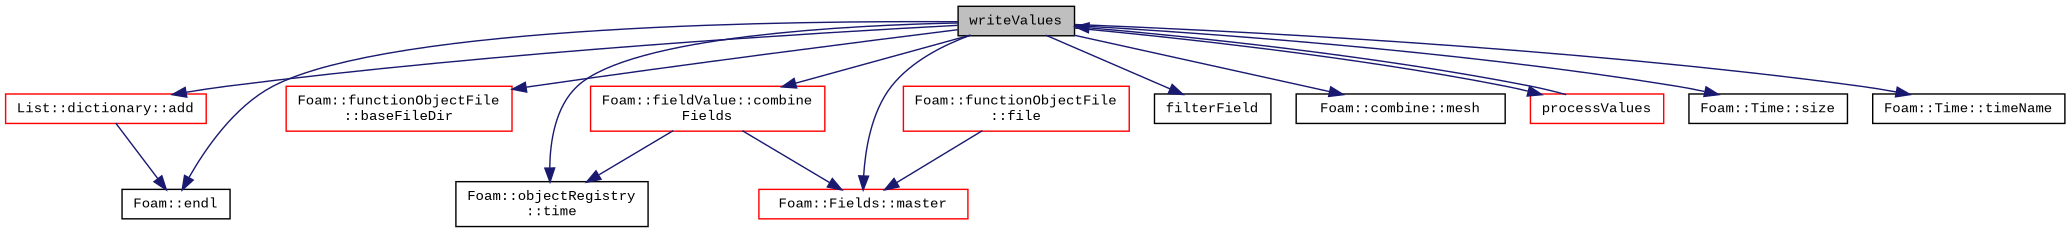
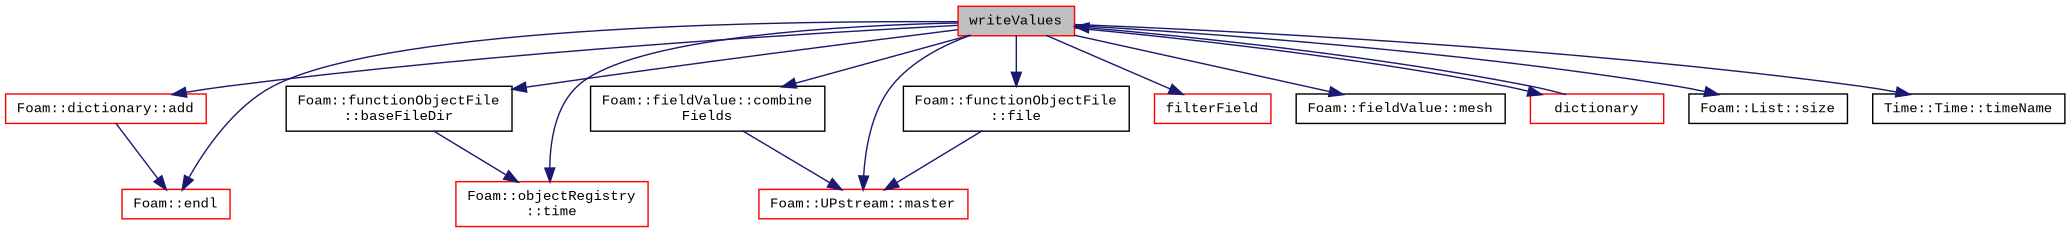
node "writeValues": color black -> red
edge "writeValues" -> "Foam::functionObjectFile ::file": added
node "List::dictionary::add": label "List::dictionary::add" -> "Foam::dictionary::add"
node "Foam::functionObjectFile ::baseFileDir": color red -> black
node "Foam::fieldValue::combine Fields": color red -> black
node "Foam::functionObjectFile ::file": color red -> black
node "filterField": color black -> red
node "Foam::combine::mesh": label "Foam::combine::mesh" -> "Foam::fieldValue::mesh"
node "processValues": label "processValues" -> "dictionary"
node "Foam::Time::size": label "Foam::Time::size" -> "Foam::List::size"
node "Foam::Time::timeName": label "Foam::Time::timeName" -> "Time::Time::timeName"
edge "Foam::fieldValue::combine Fields" -> "Foam::objectRegistry ::time": now "Foam::functionObjectFile ::baseFileDir" -> "Foam::objectRegistry ::time"
node "Foam::endl": color black -> red
node "Foam::objectRegistry ::time": color black -> red
node "Foam::Fields::master": label "Foam::Fields::master" -> "Foam::UPstream::master"
